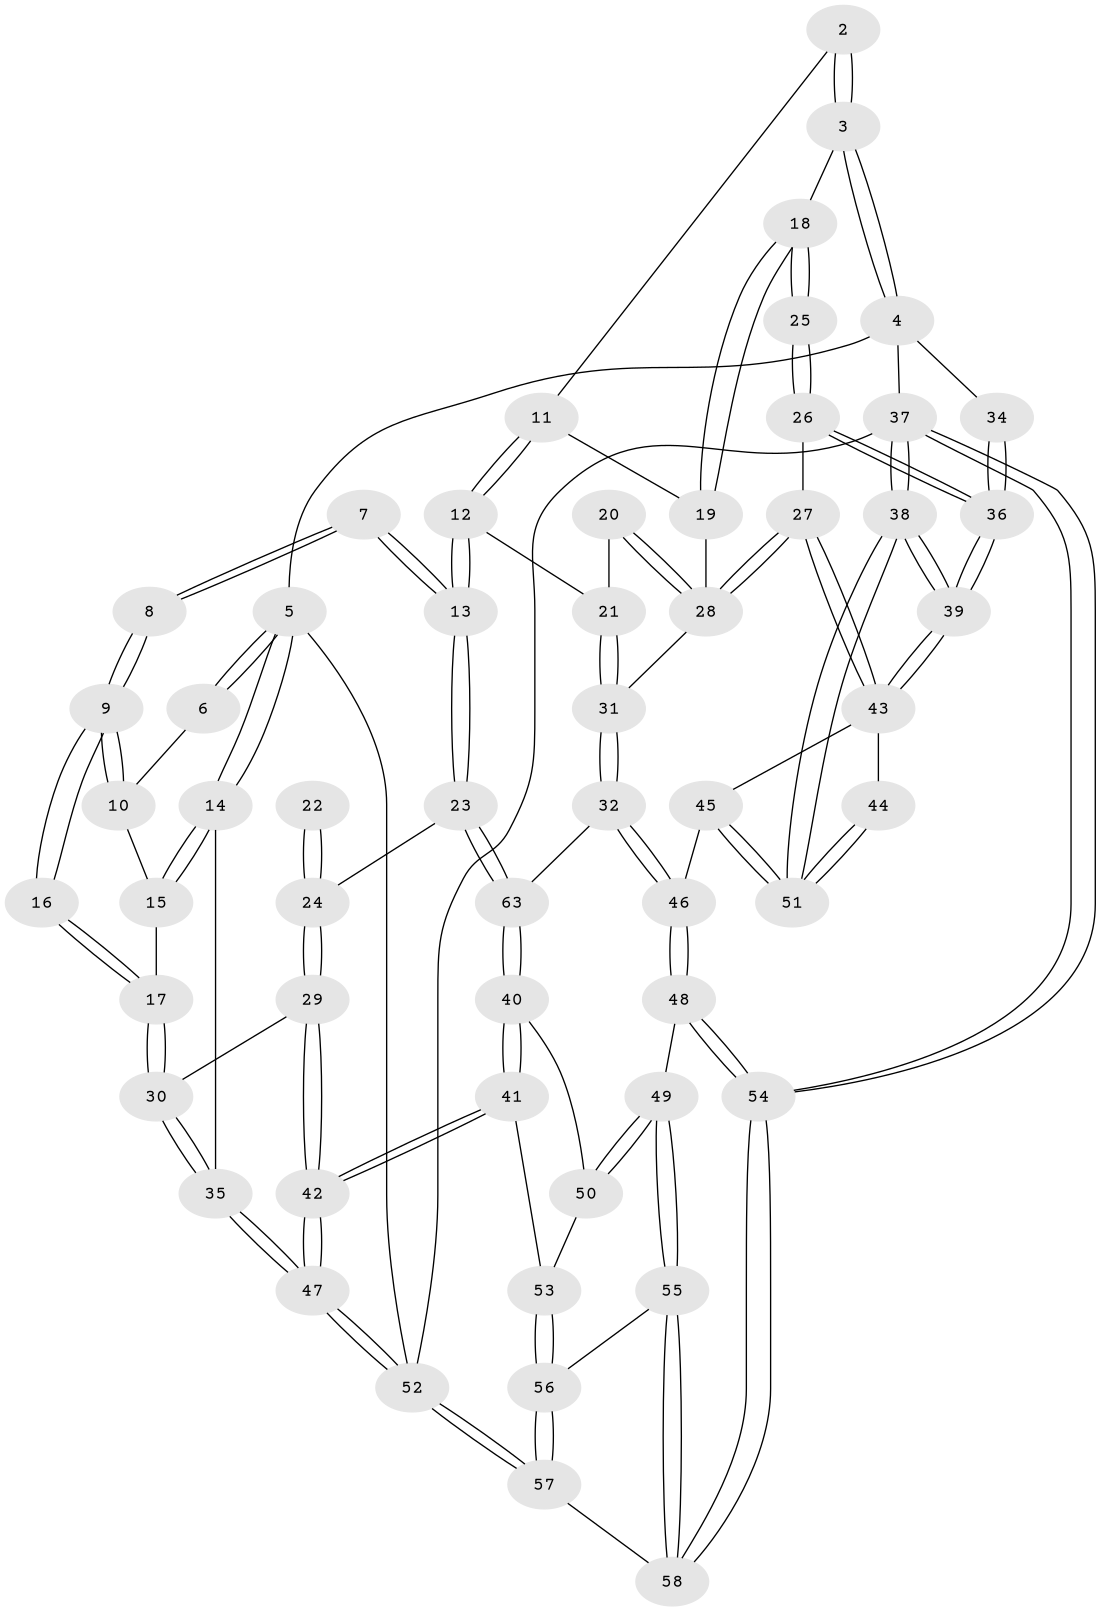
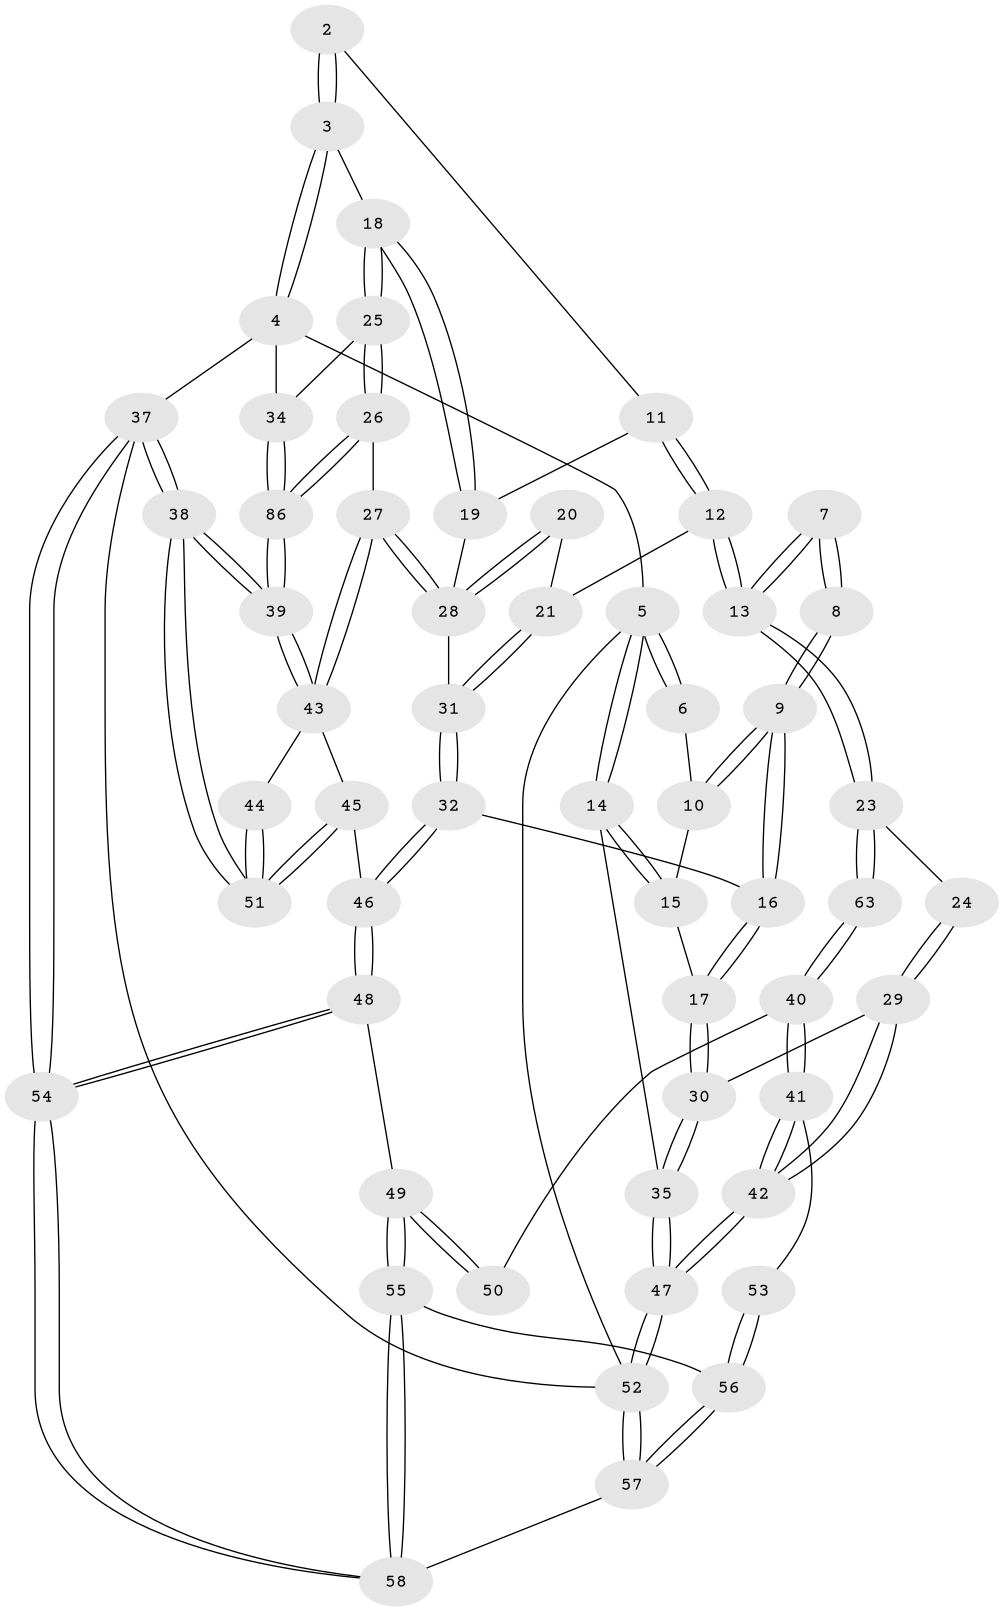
edge "25" -- "34": added
node "36": label "36" -> "86"
node "22": removed
edge "32" -- "63": now "32" -- "16"
edge "50" -- "53": removed
